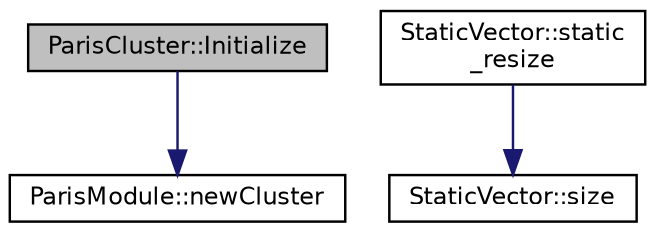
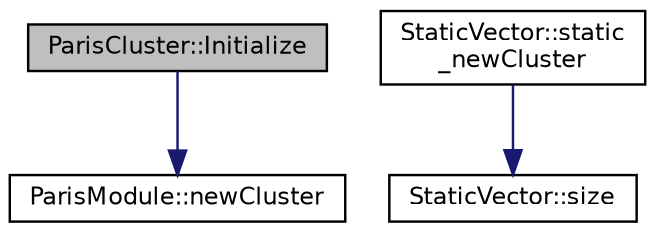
node "StaticVector::static _resize": label "StaticVector::static _resize" -> "StaticVector::static _newCluster"
